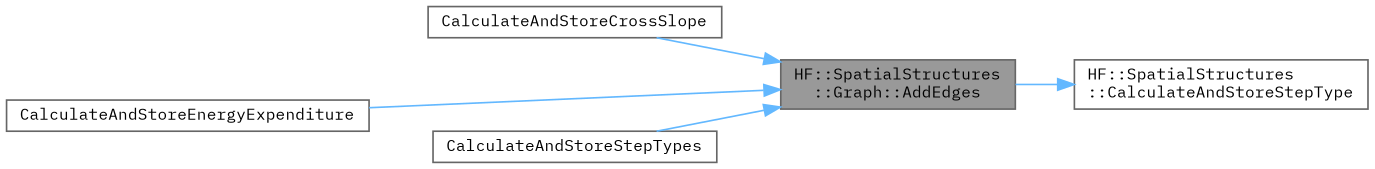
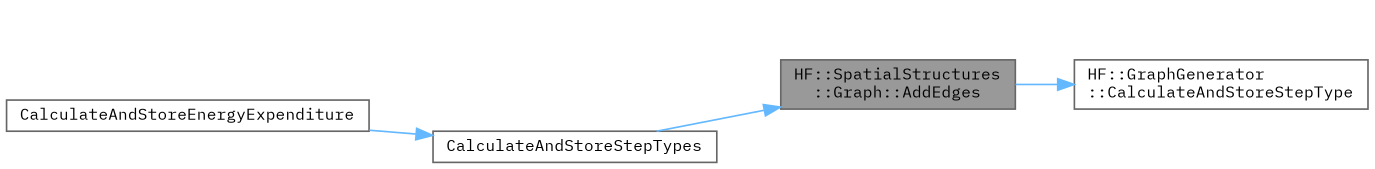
node "CalculateAndStoreCrossSlope": removed
node "HF::SpatialStructures ::CalculateAndStoreStepType": label "HF::SpatialStructures ::CalculateAndStoreStepType" -> "HF::GraphGenerator ::CalculateAndStoreStepType"
edge "CalculateAndStoreEnergyExpenditure" -> "HF::SpatialStructures ::Graph::AddEdges": now "CalculateAndStoreEnergyExpenditure" -> "CalculateAndStoreStepTypes"
